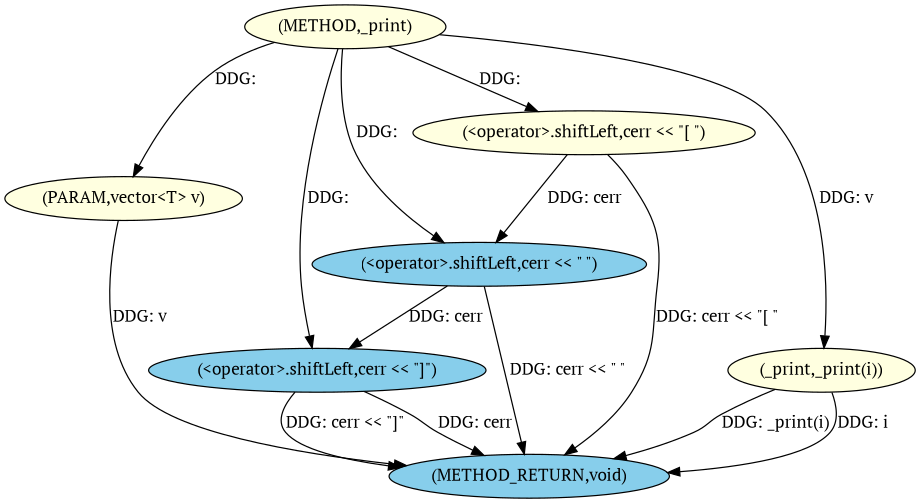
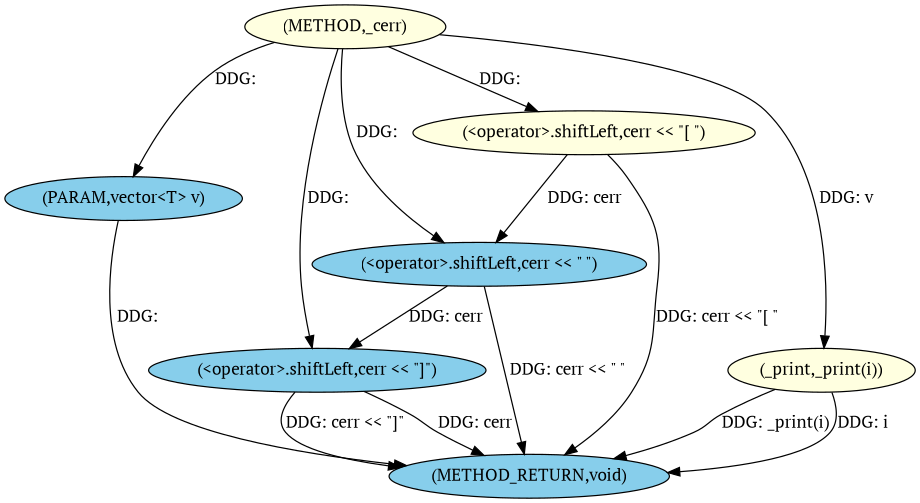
node "(METHOD,_print)": label "(METHOD,_print)" -> "(METHOD,_cerr)"
node "(PARAM,vector<T> v)": fillcolor lightyellow -> skyblue
edge "(PARAM,vector<T> v)" -> "(METHOD_RETURN,void)": label "DDG: v" -> "DDG: "
